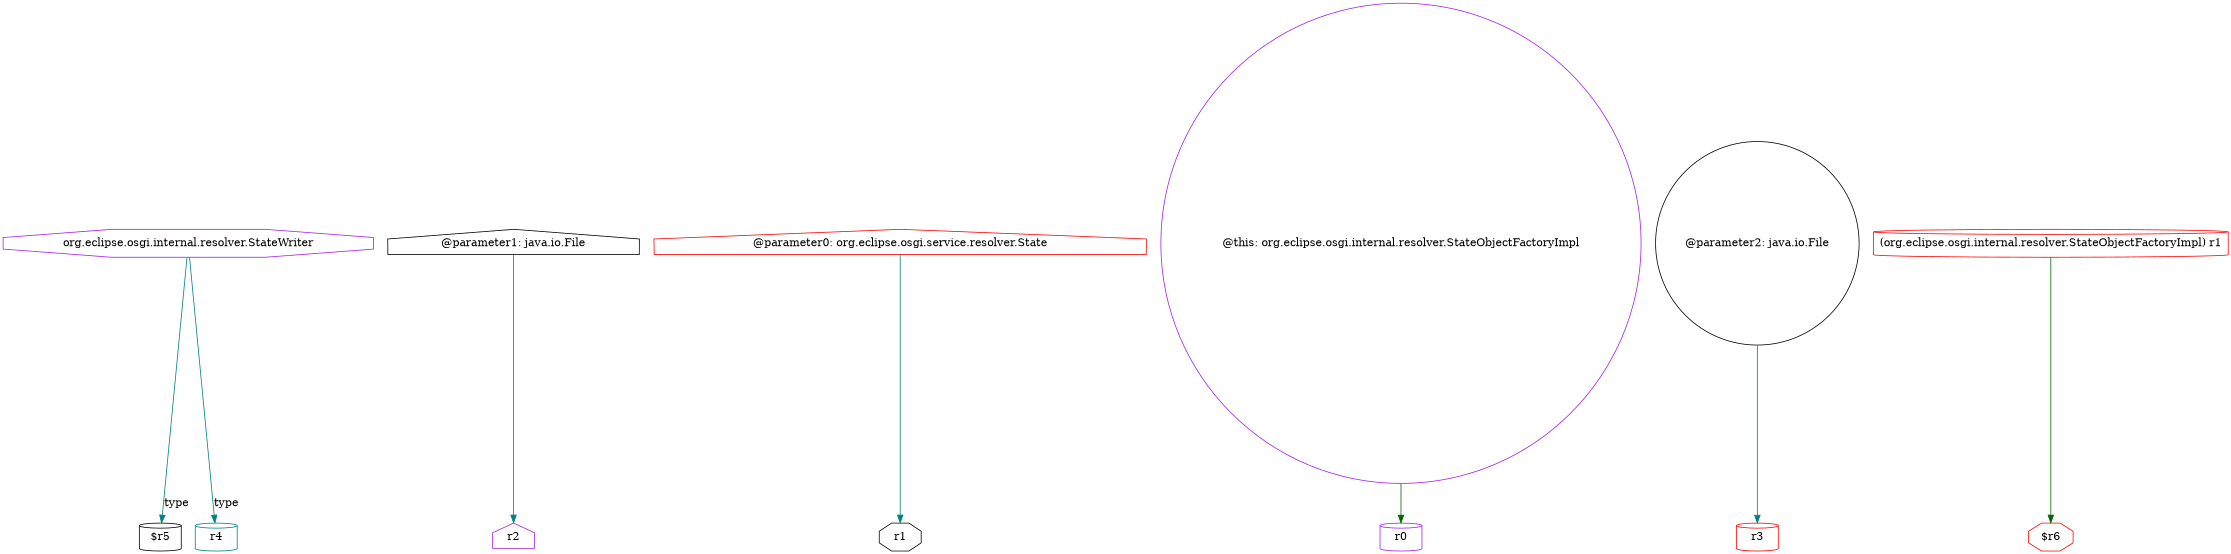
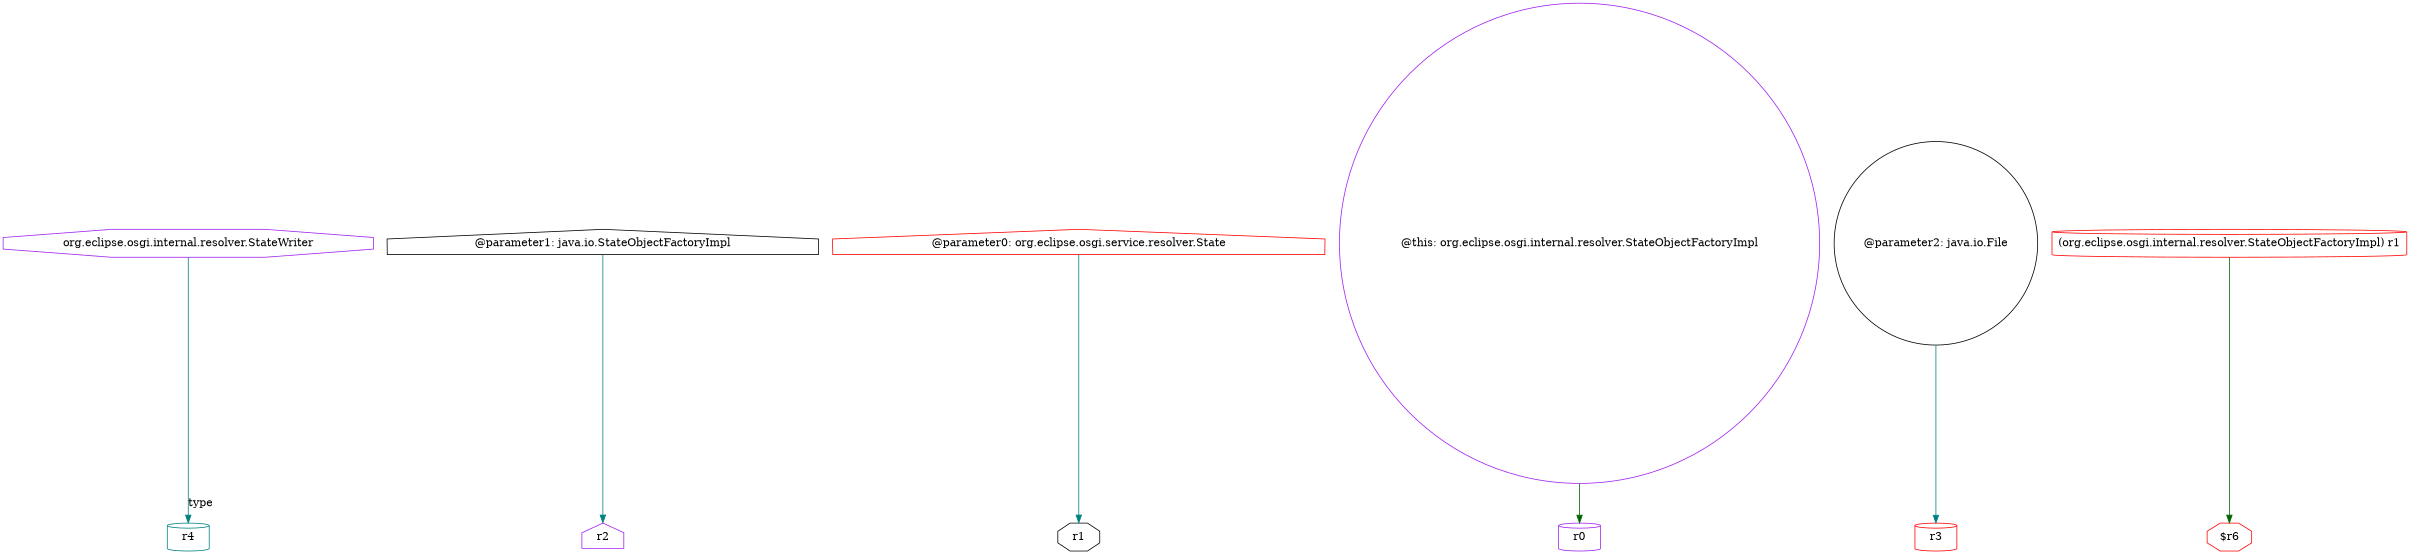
node "@parameter1: java.io.File": label "@parameter1: java.io.File" -> "@parameter1: java.io.StateObjectFactoryImpl"
node "$r5": removed
